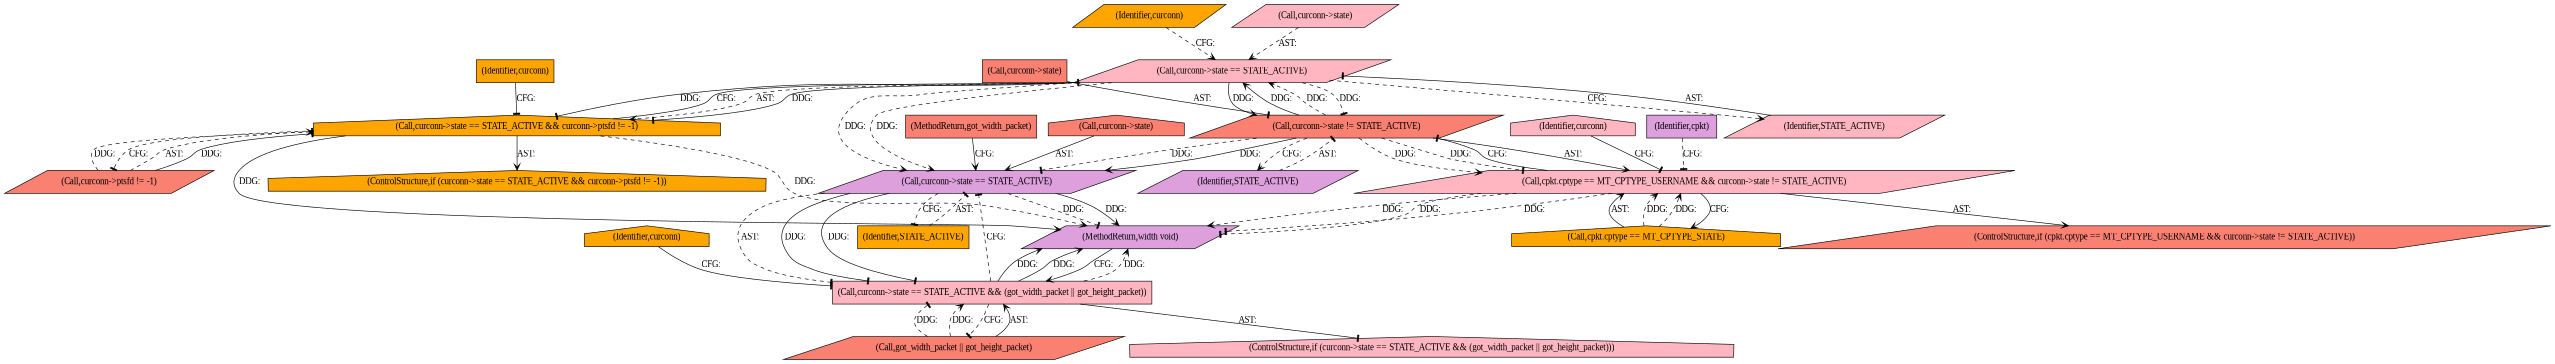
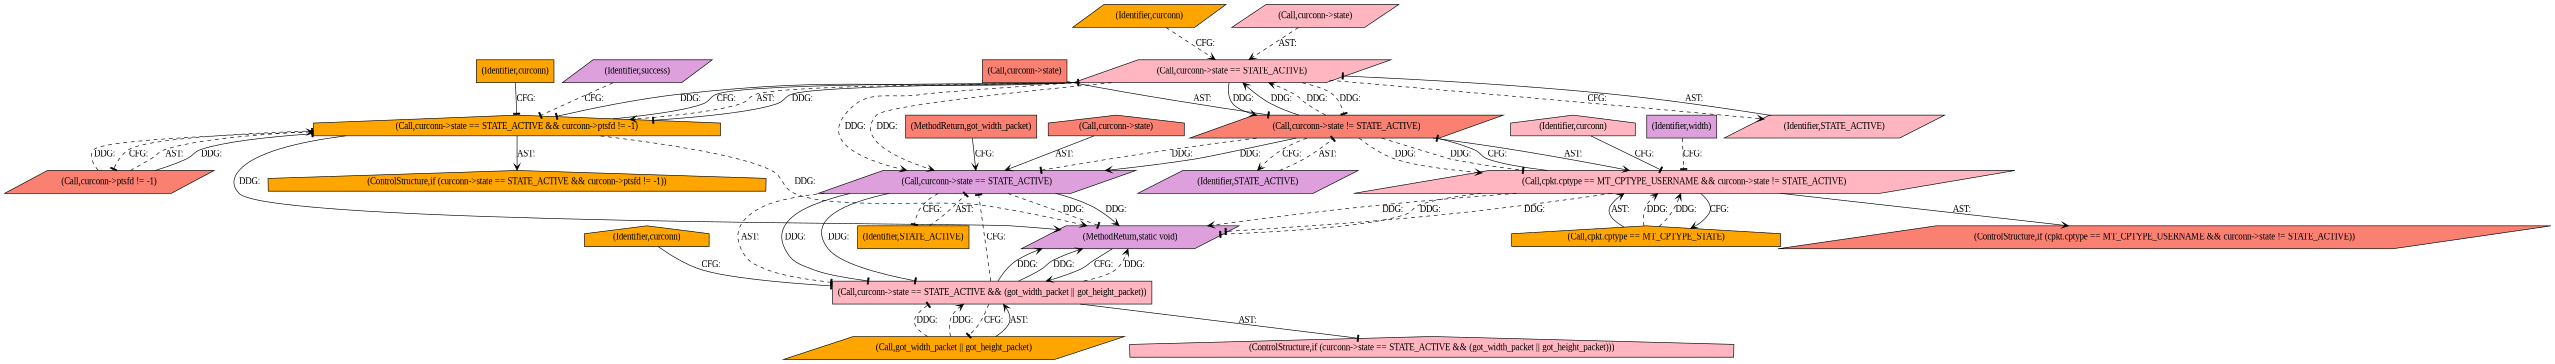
node "(Identifier,success)": added
node "(Identifier,cpkt)": label "(Identifier,cpkt)" -> "(Identifier,width)"
node "(MethodReturn,width void)": label "(MethodReturn,width void)" -> "(MethodReturn,static void)"
node "(Call,got_width_packet || got_height_packet)": fillcolor salmon -> orange
